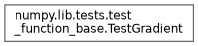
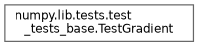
node "numpy.lib.tests.test _function_base.TestGradient": label "numpy.lib.tests.test _function_base.TestGradient" -> "numpy.lib.tests.test _tests_base.TestGradient"
